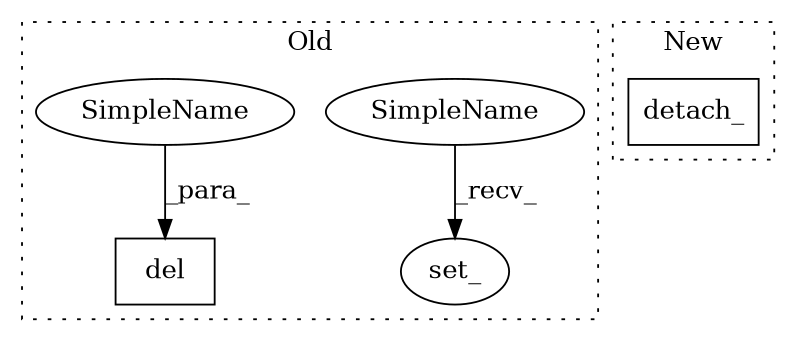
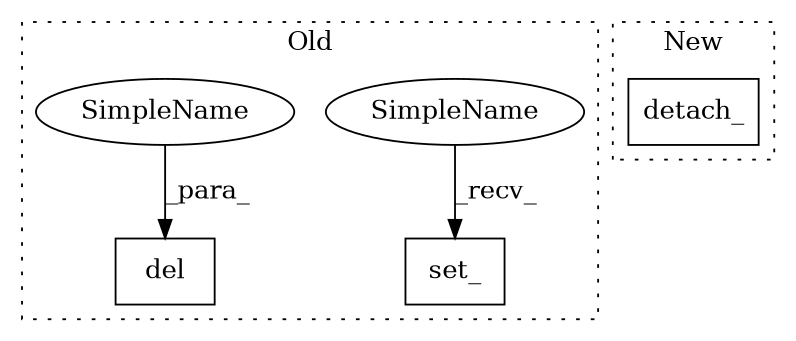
node "set_": shape ellipse -> box
